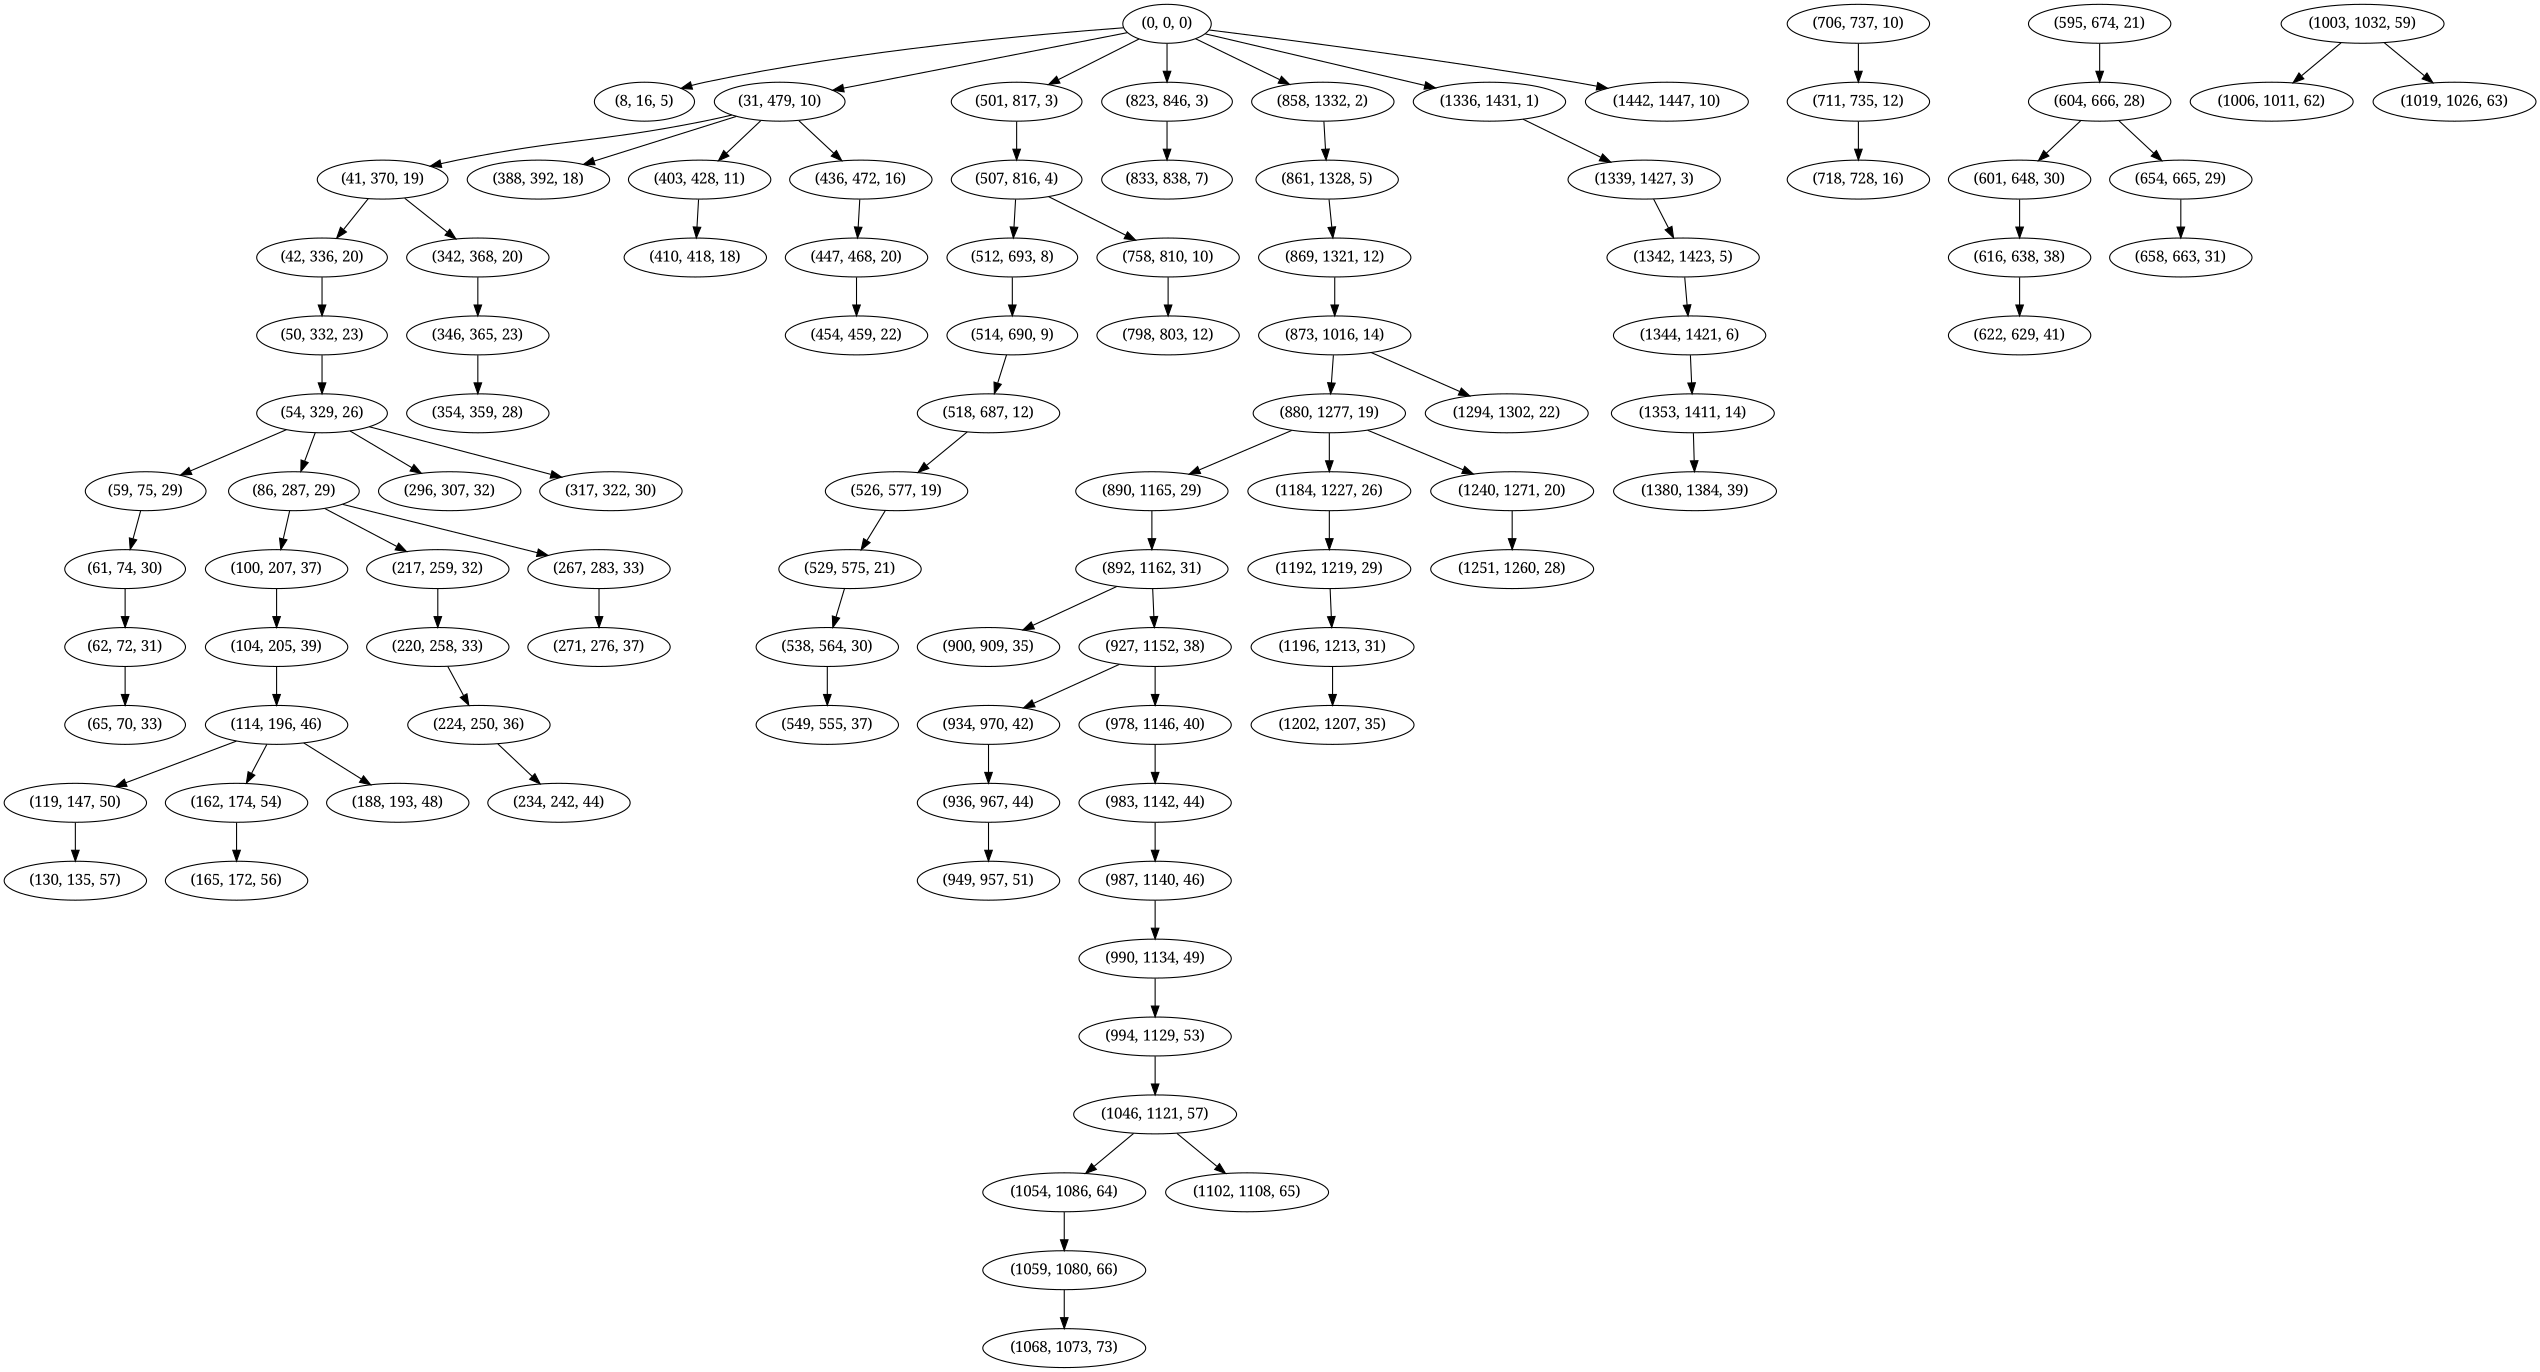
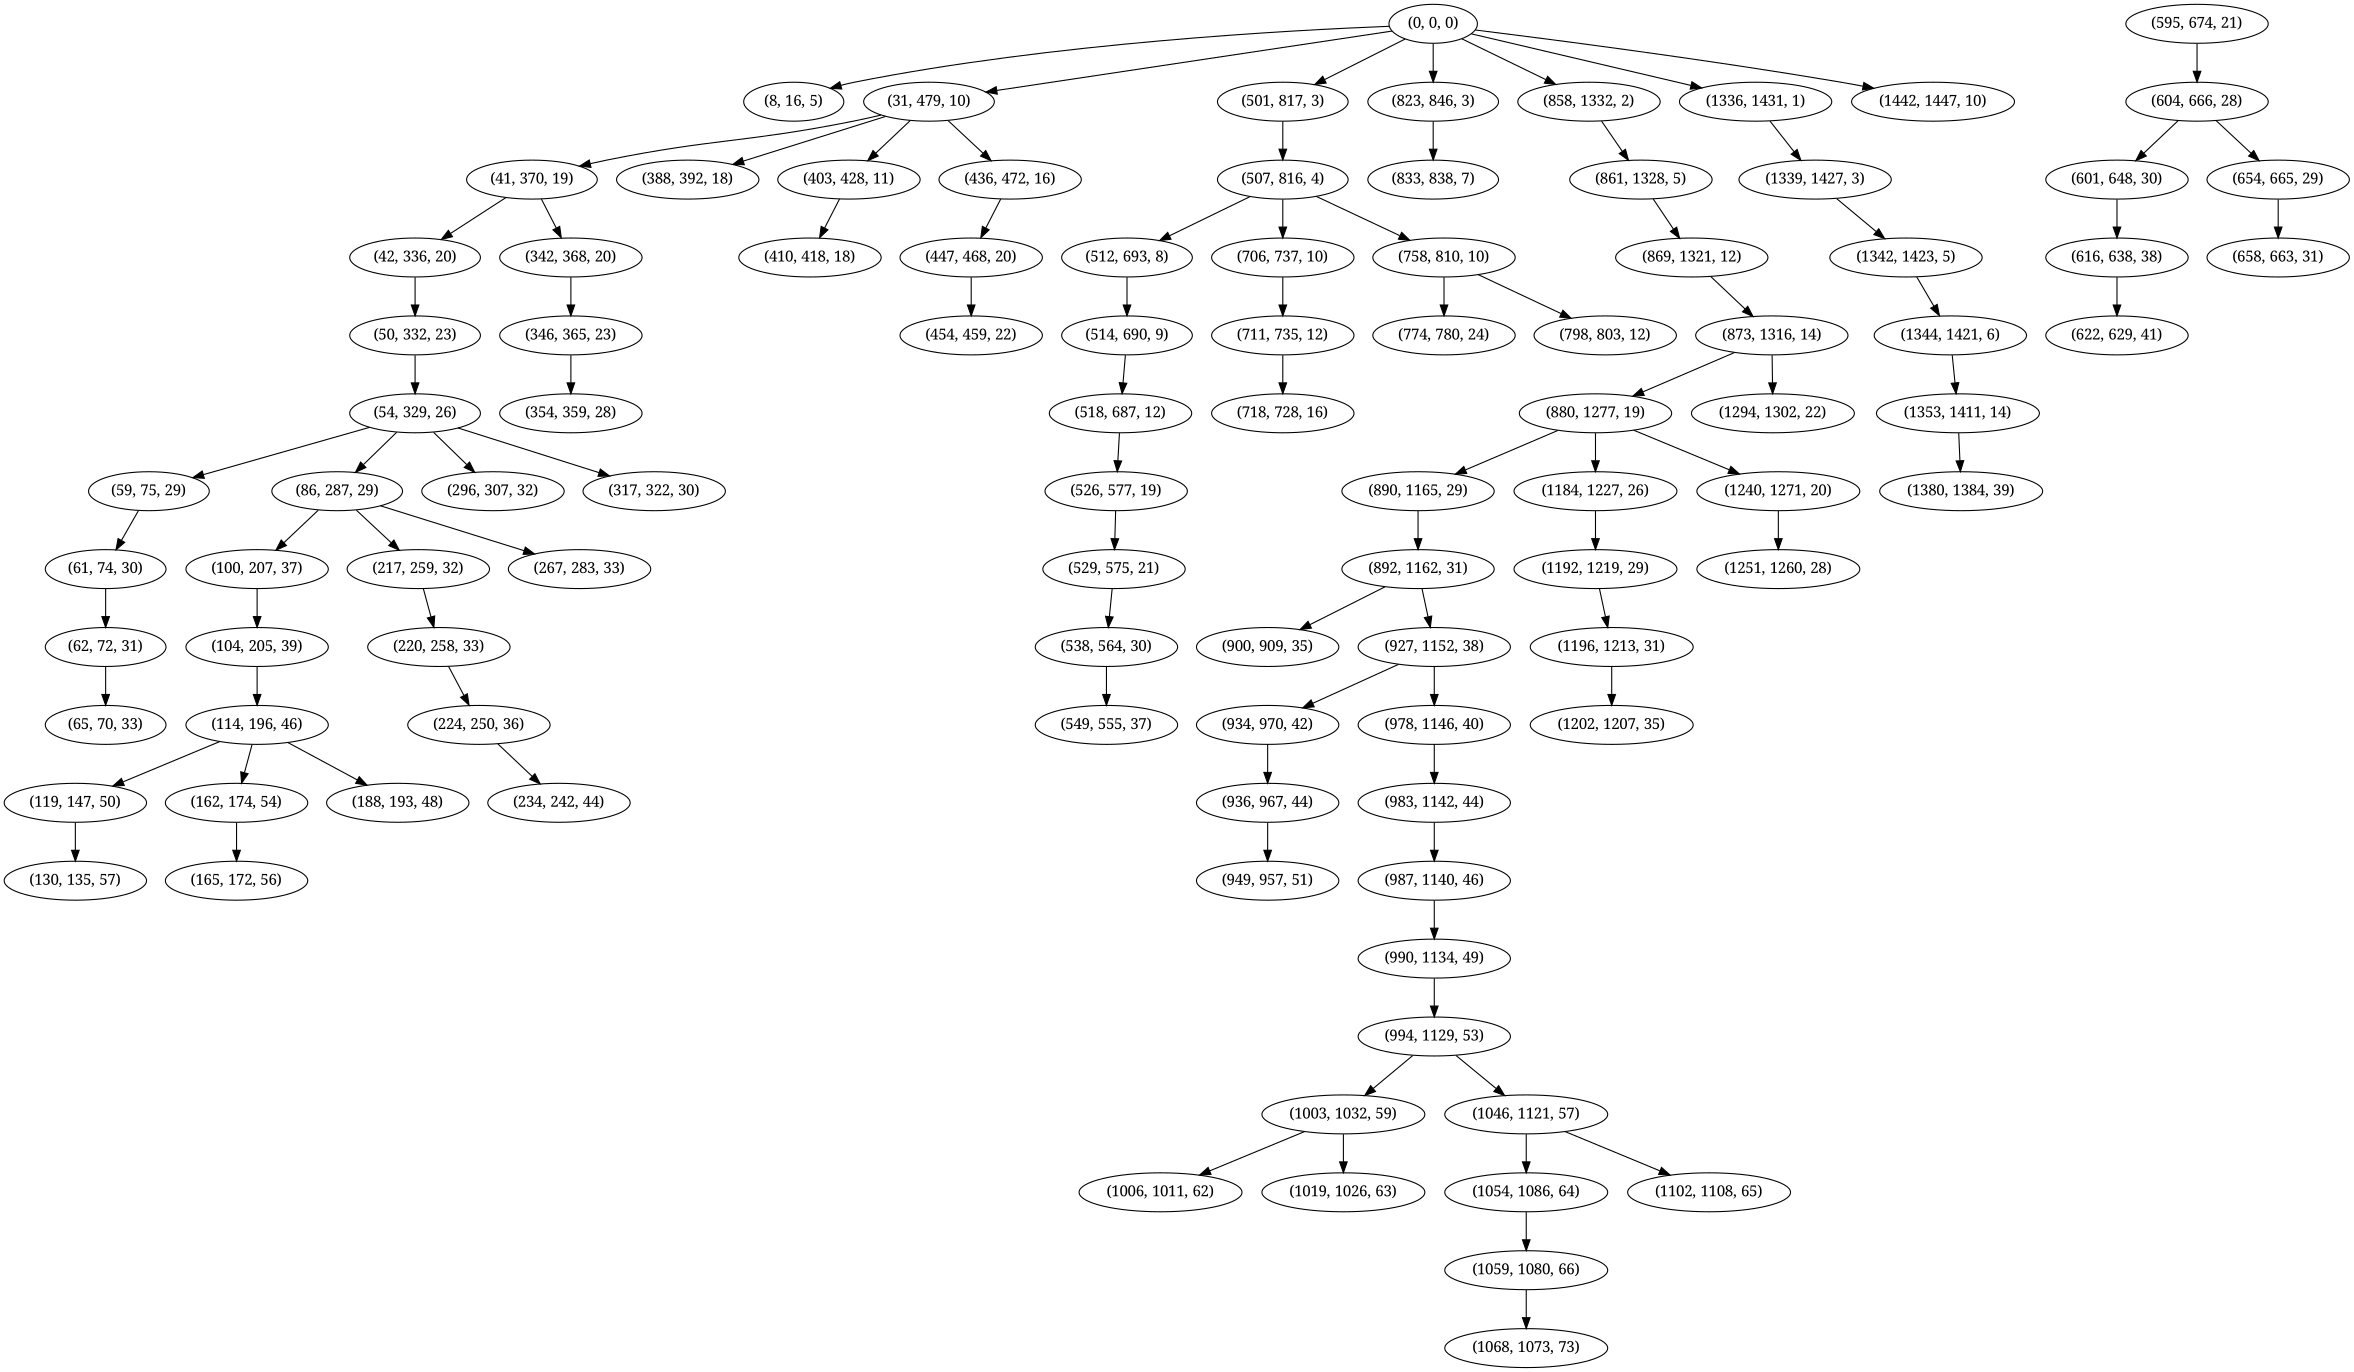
edge "(507, 816, 4)" -> "(706, 737, 10)": added
node "(873, 1016, 14)": label "(873, 1016, 14)" -> "(873, 1316, 14)"
node "(774, 780, 24)": added
node "(271, 276, 37)": removed
edge "(994, 1129, 53)" -> "(1003, 1032, 59)": added
